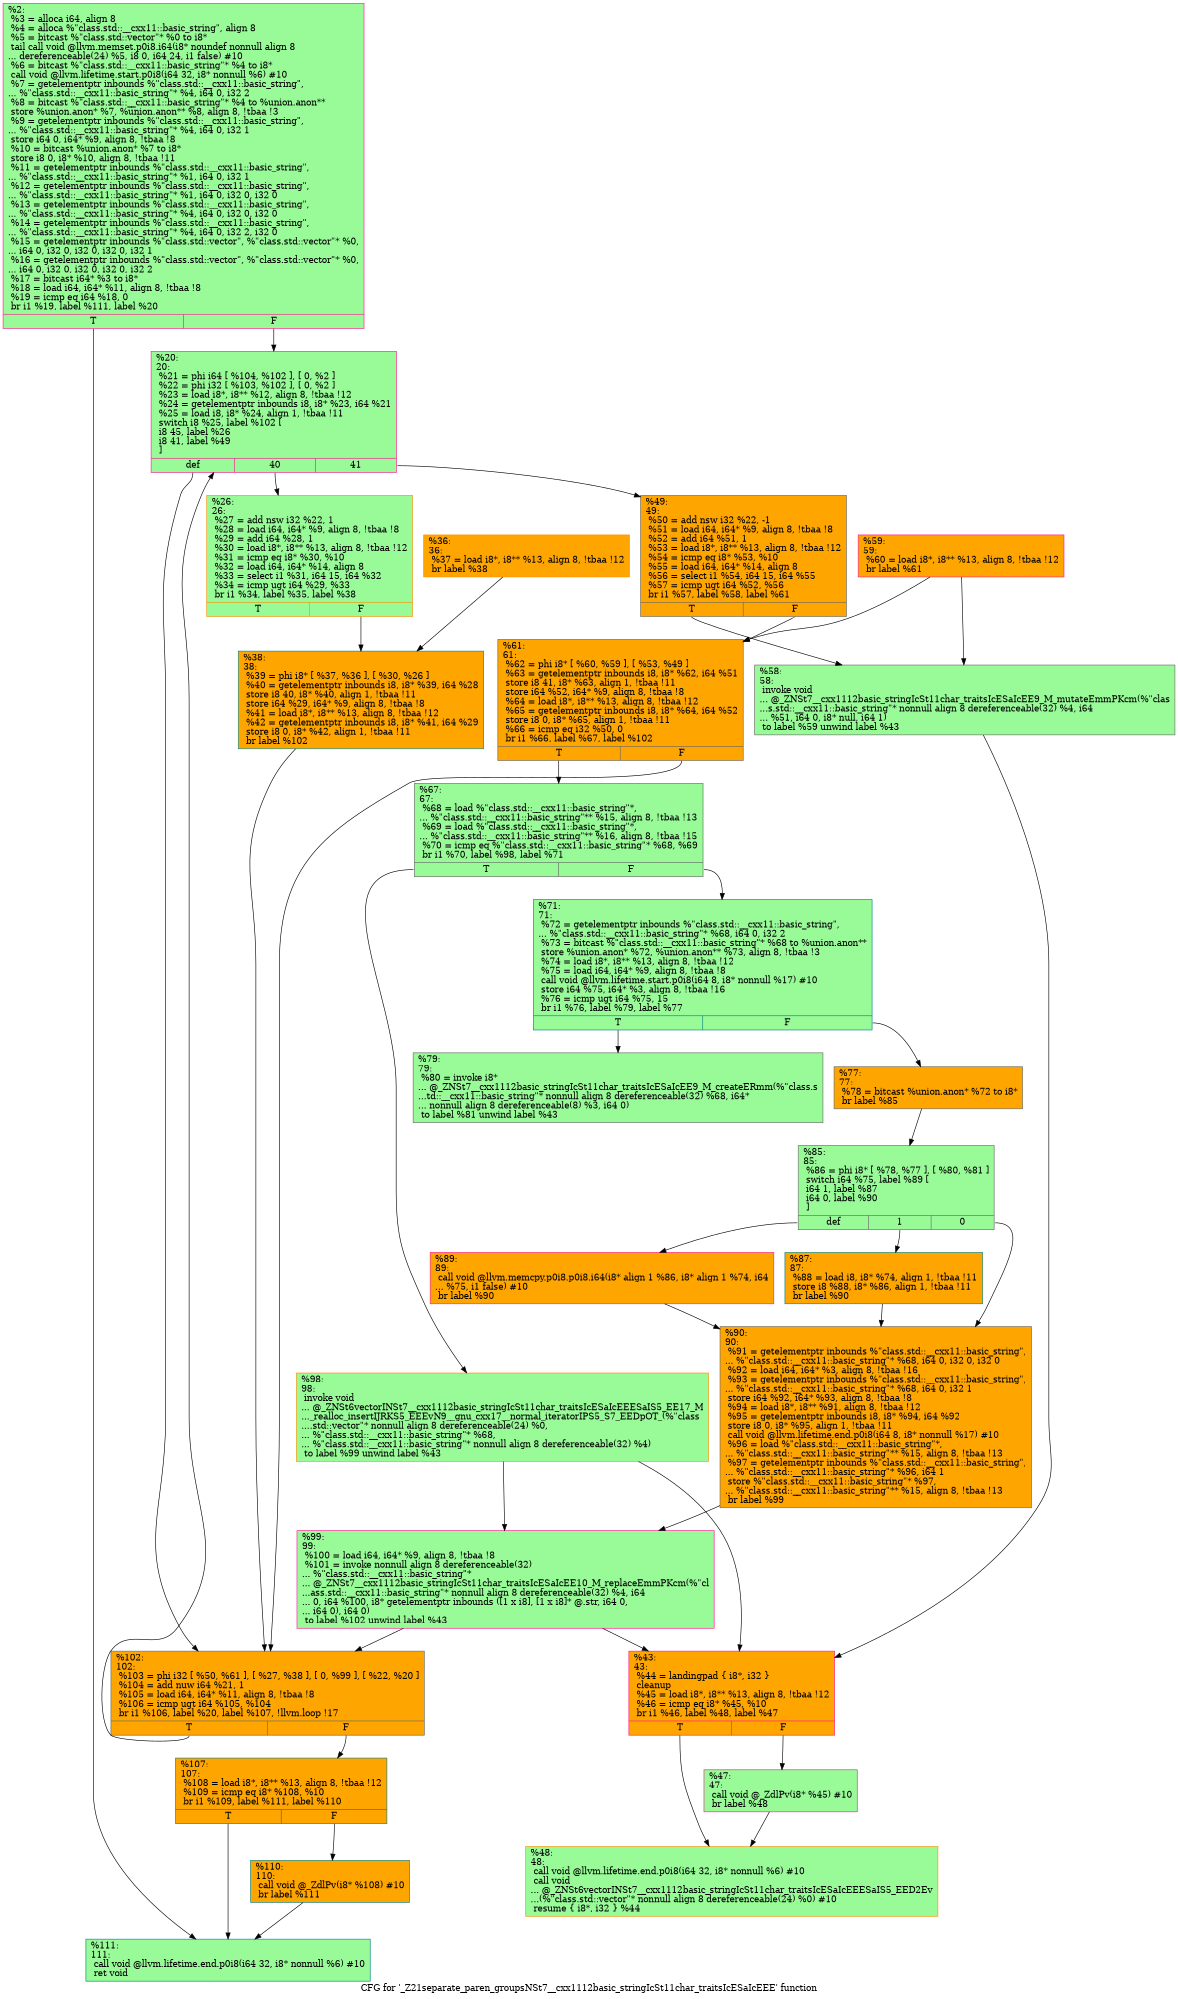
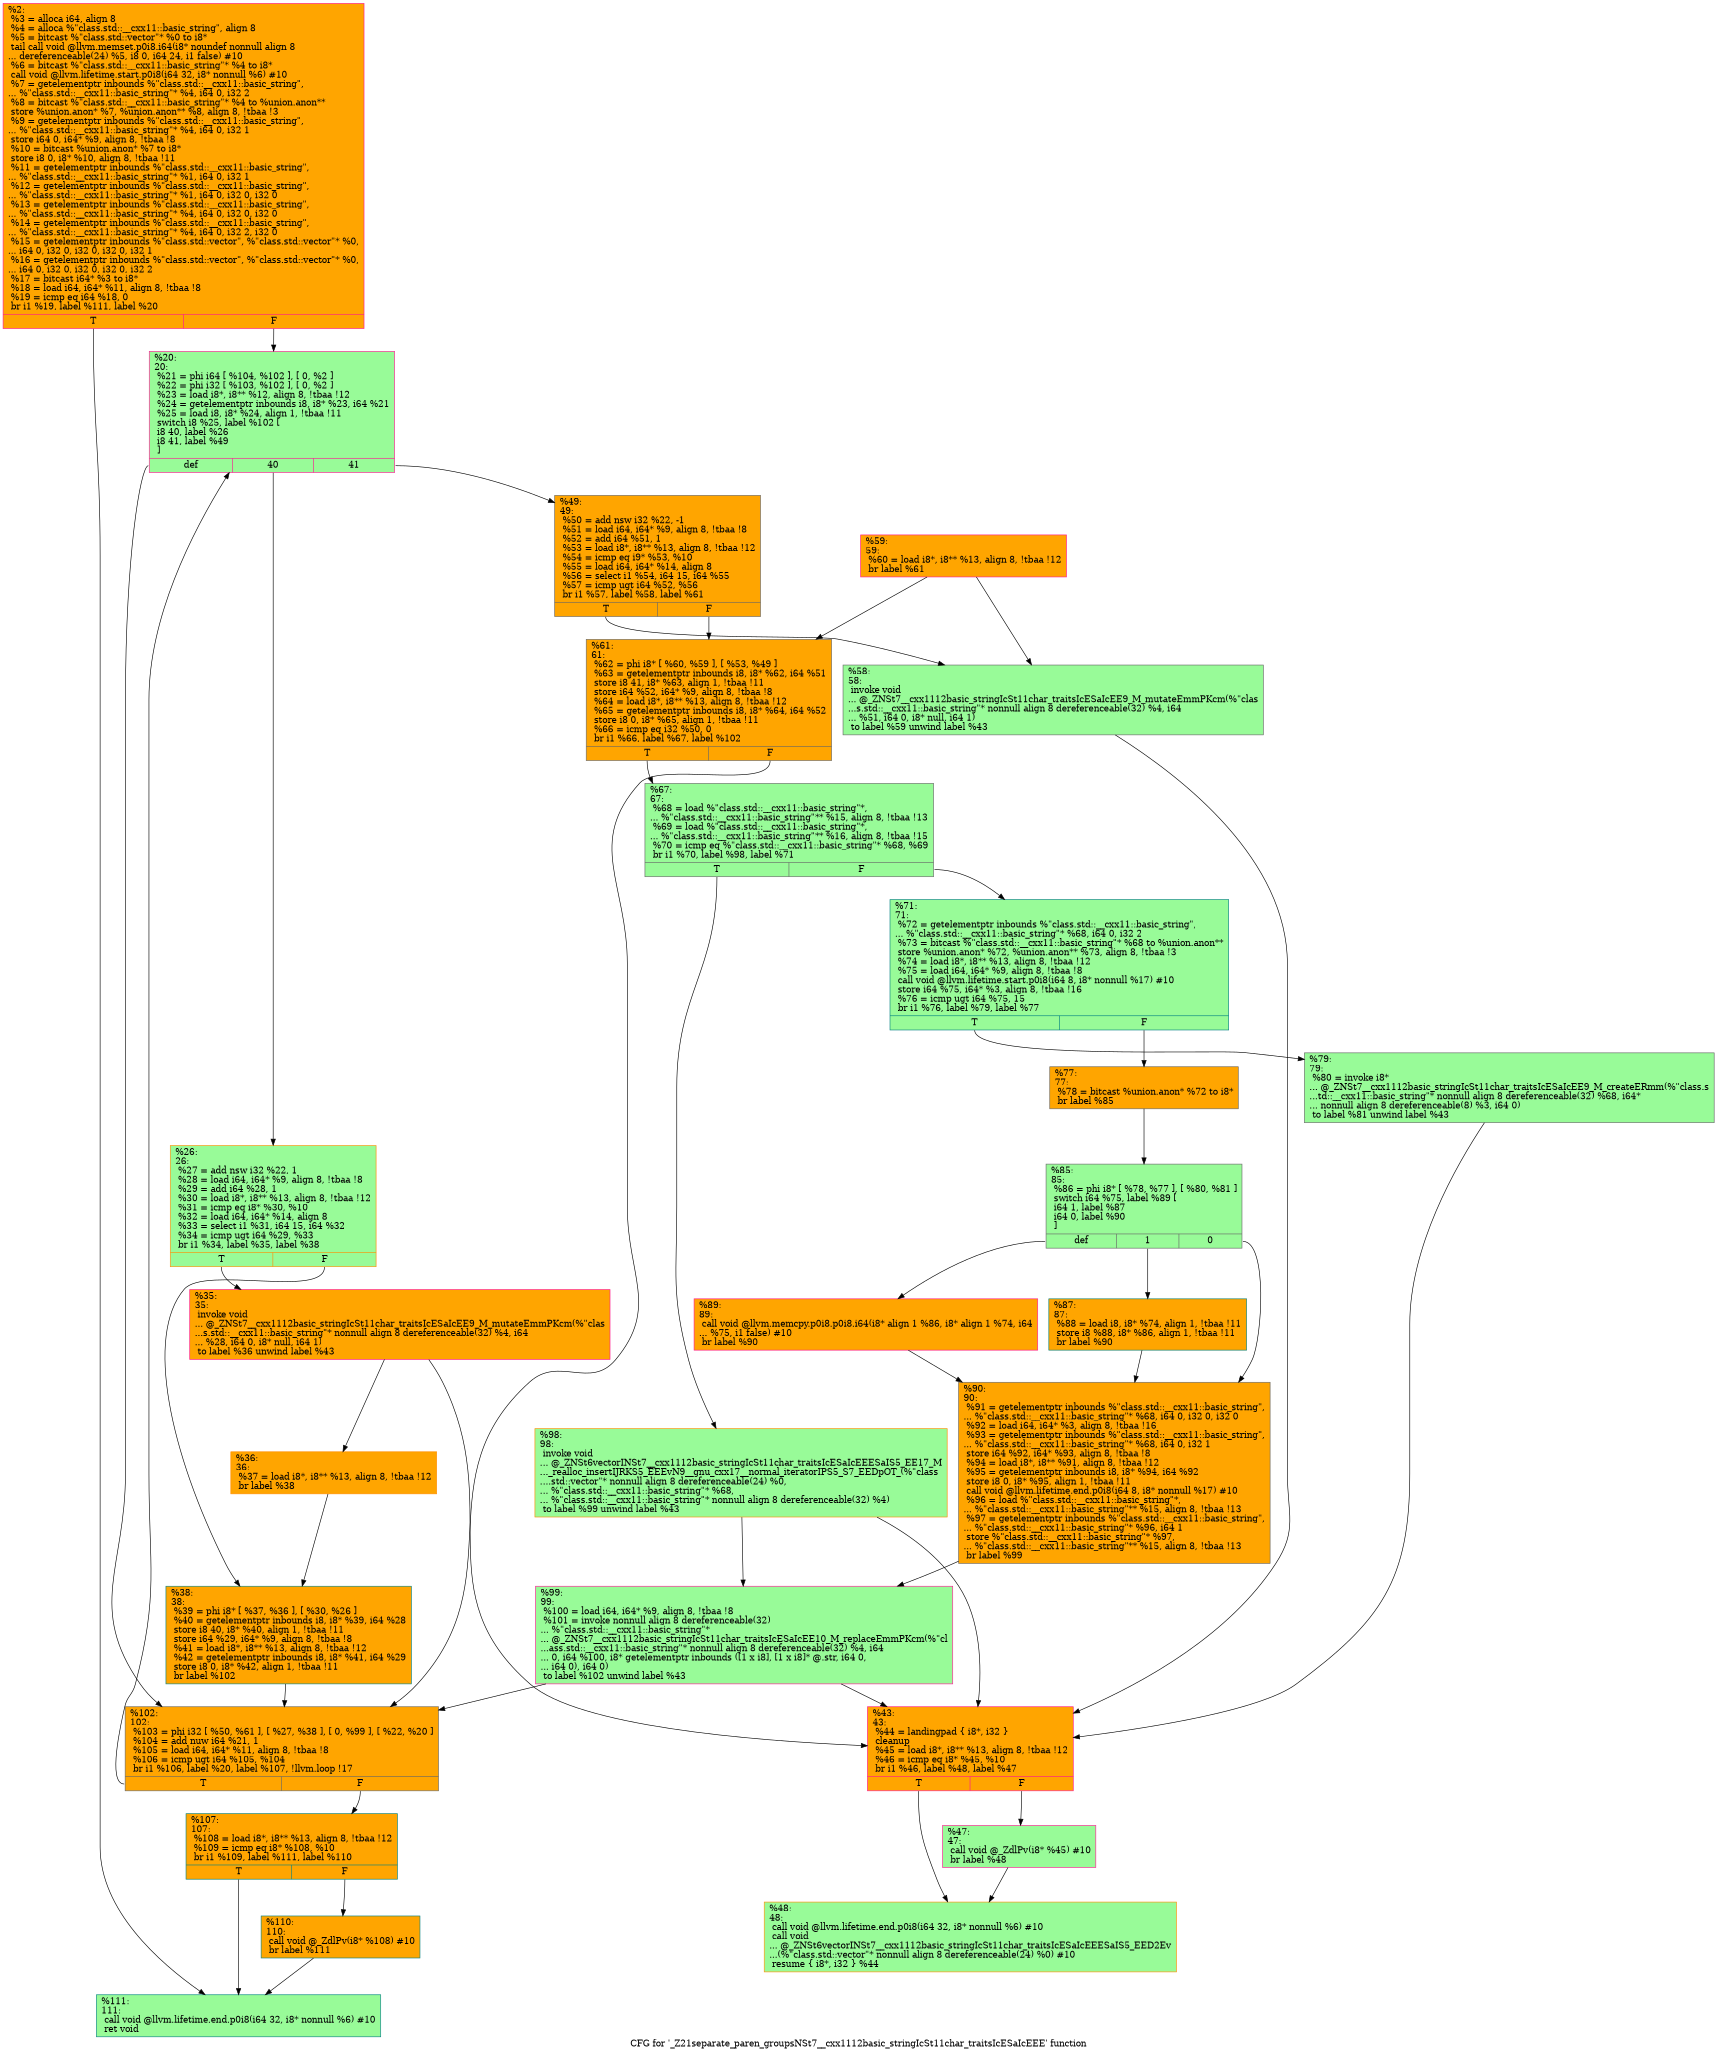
node "%2:": fillcolor palegreen -> orange
node "%20:": text "i8 45, label %26" -> "i8 40, label %26"
node "%49:": text "%54 = icmp eq i8* %53, %10" -> "%54 = icmp eq i9* %53, %10"
node "%35:": added
edge "%79:" -> "%43:": added
